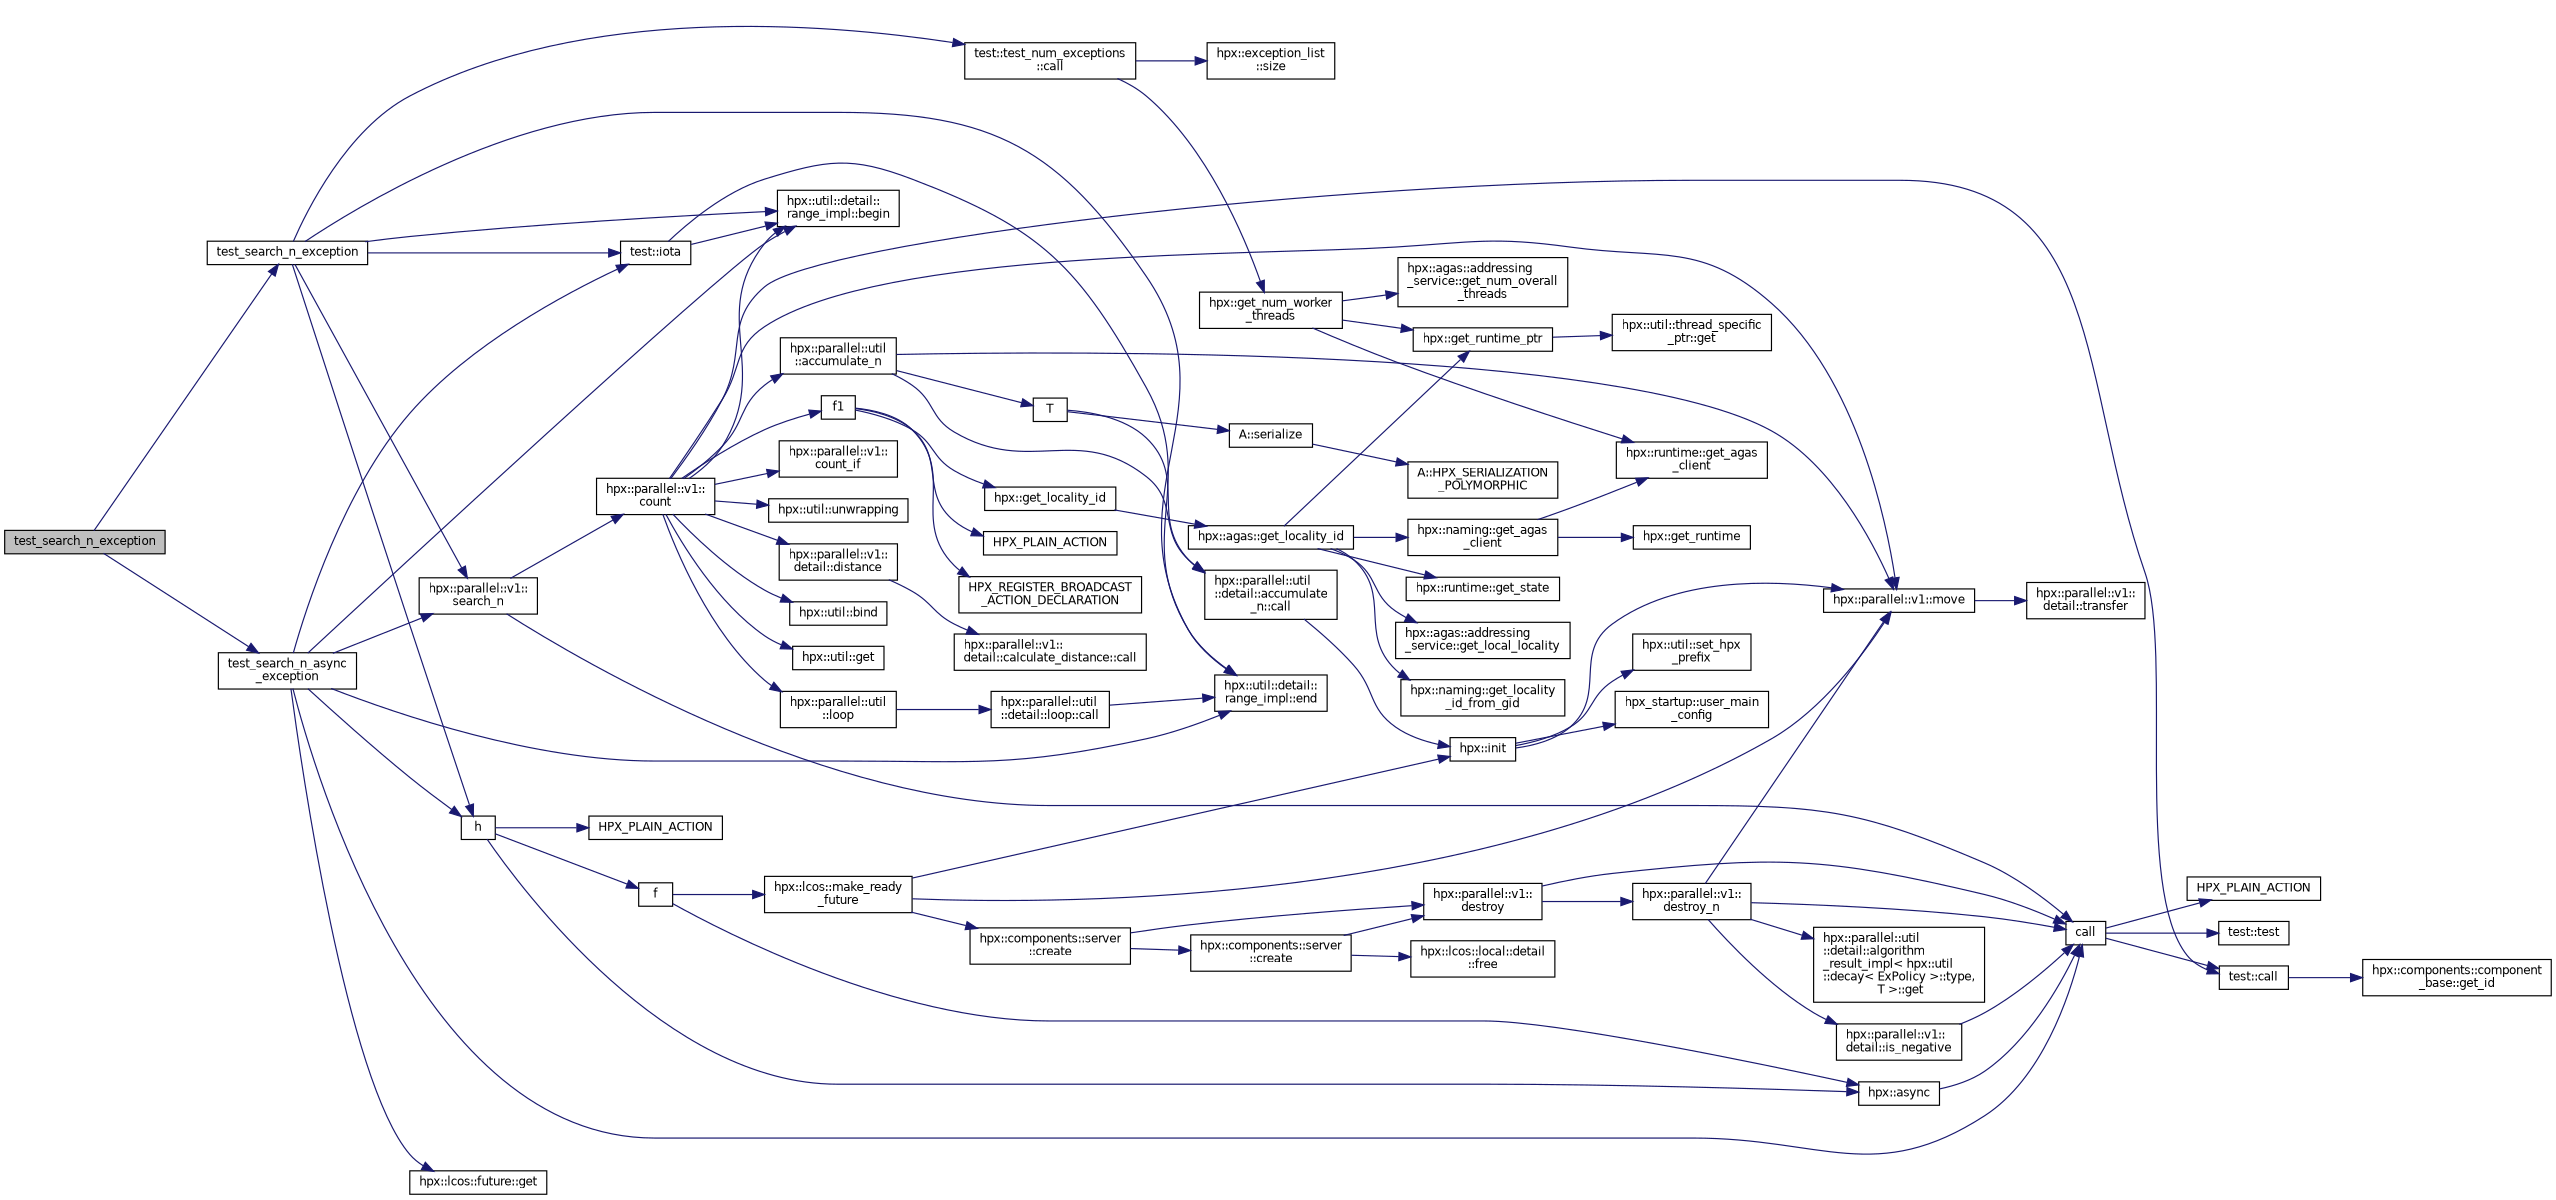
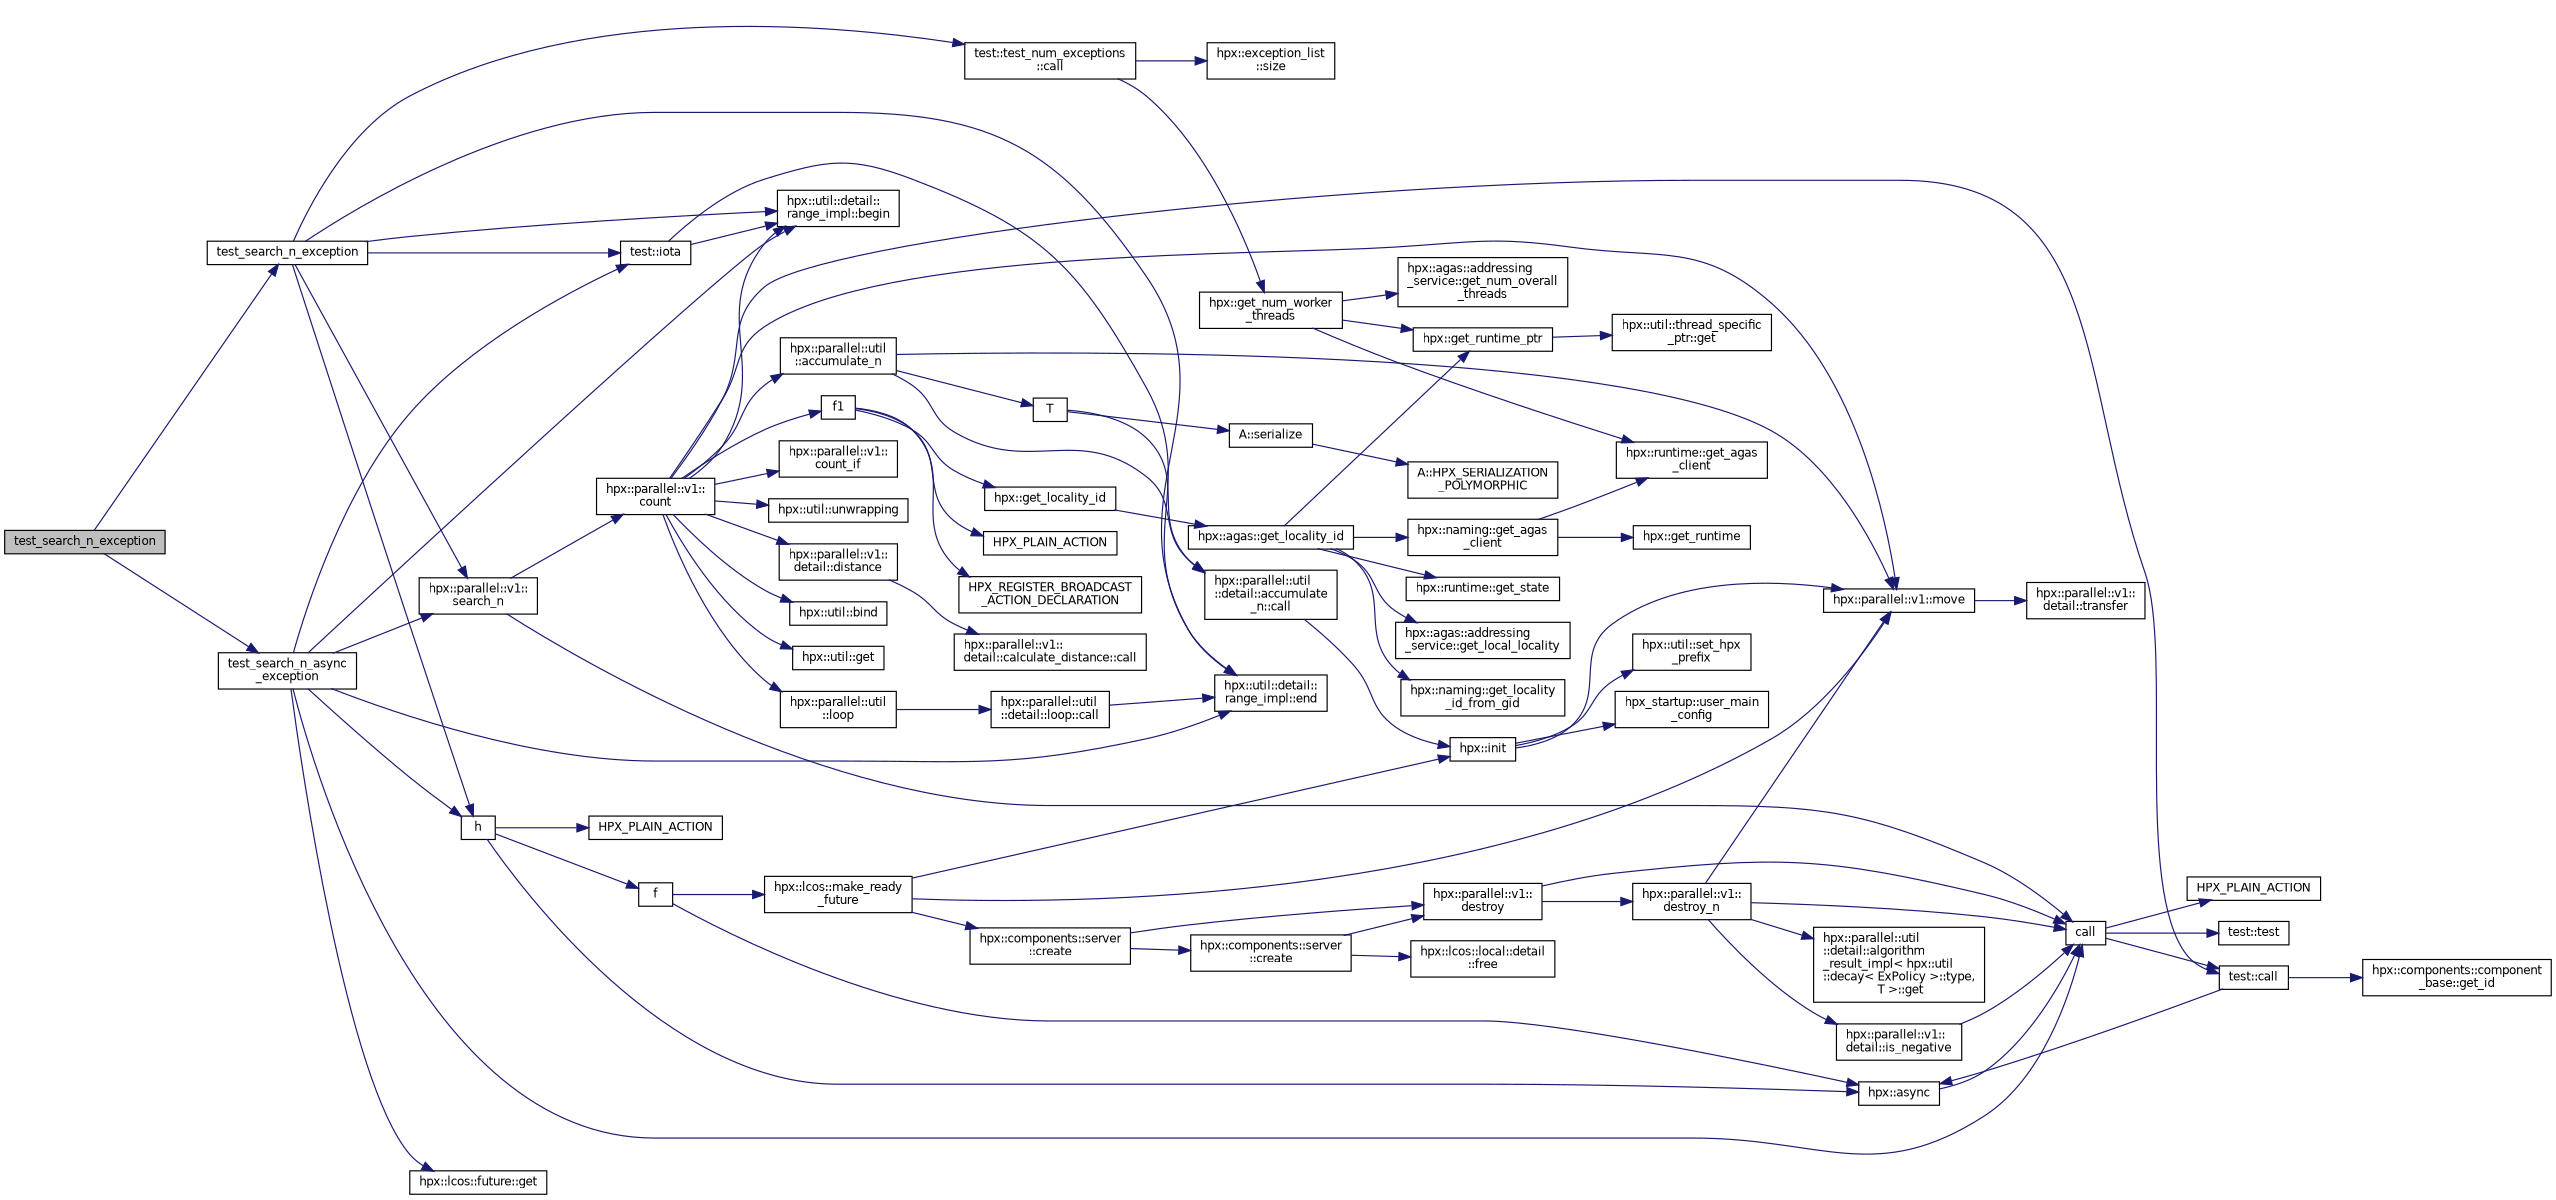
edge "test::call" -> "hpx::async": added
